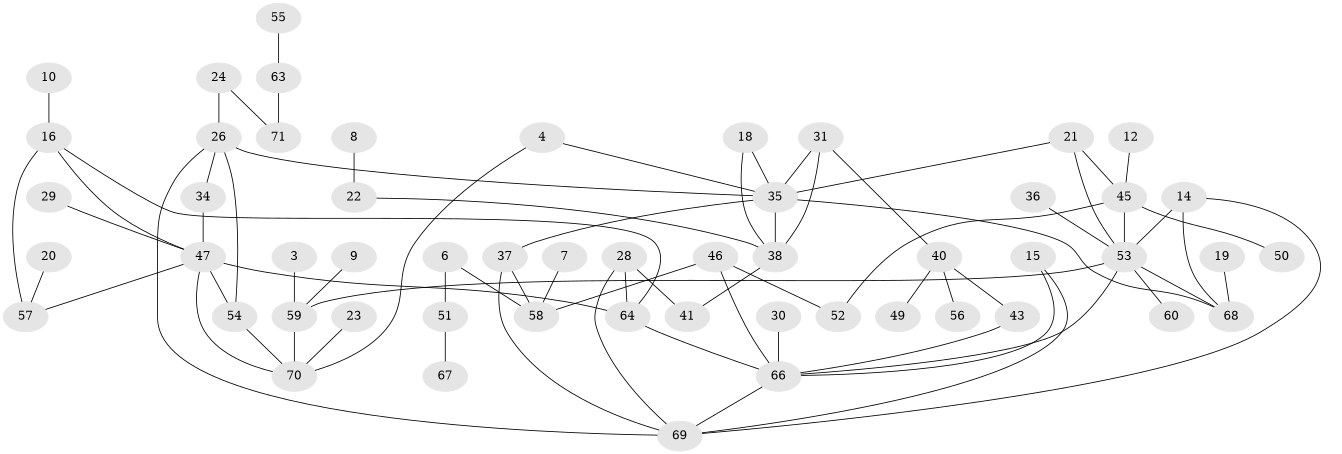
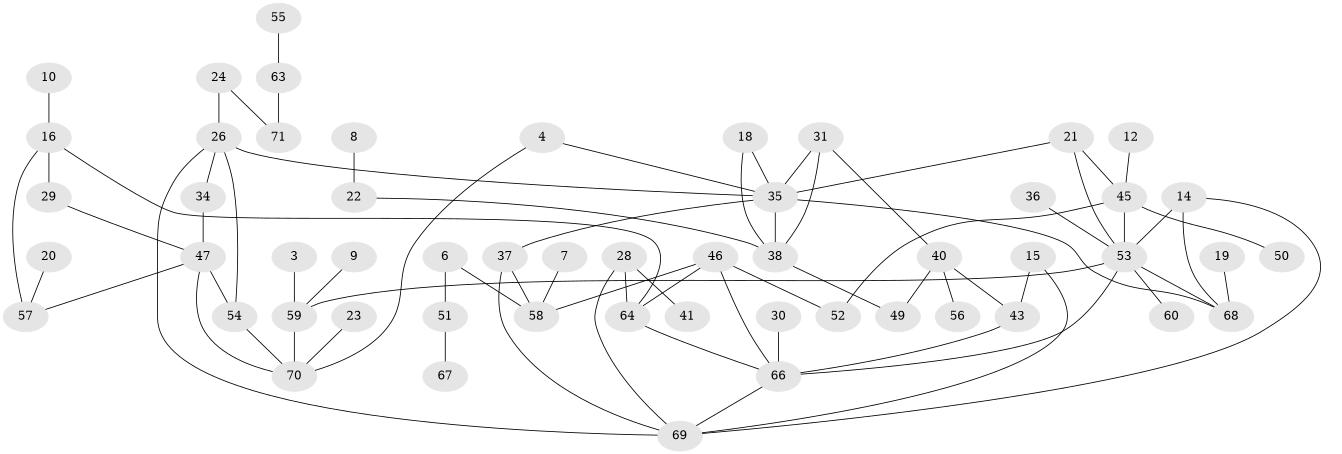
edge "16" -- "47": now "16" -- "29"
edge "47" -- "64": now "46" -- "64"
edge "38" -- "41": now "38" -- "49"
edge "15" -- "66": now "15" -- "43"
